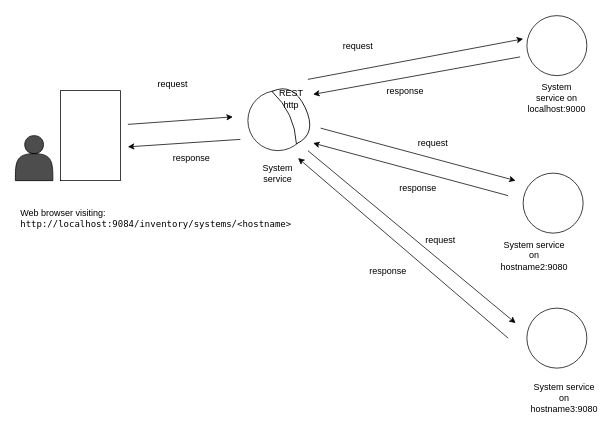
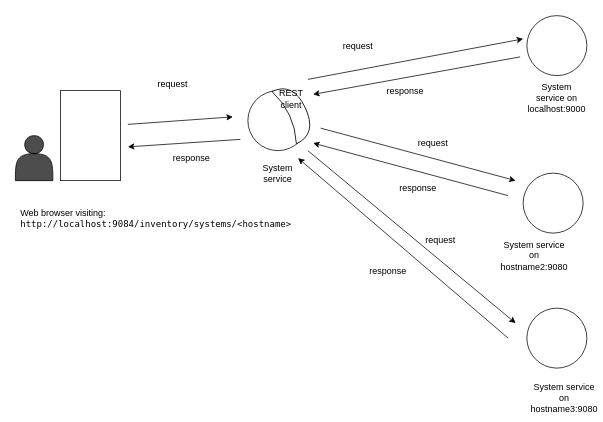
node "REST http": label "REST http" -> "REST client"
